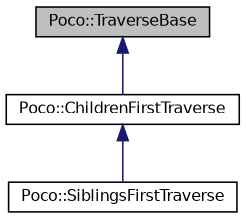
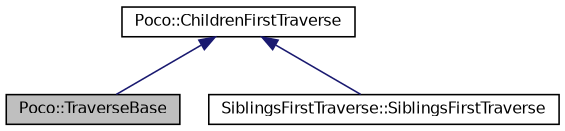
edge "Poco::ChildrenFirstTraverse" -> "Poco::TraverseBase": reversed
node "Poco::SiblingsFirstTraverse": label "Poco::SiblingsFirstTraverse" -> "SiblingsFirstTraverse::SiblingsFirstTraverse"
